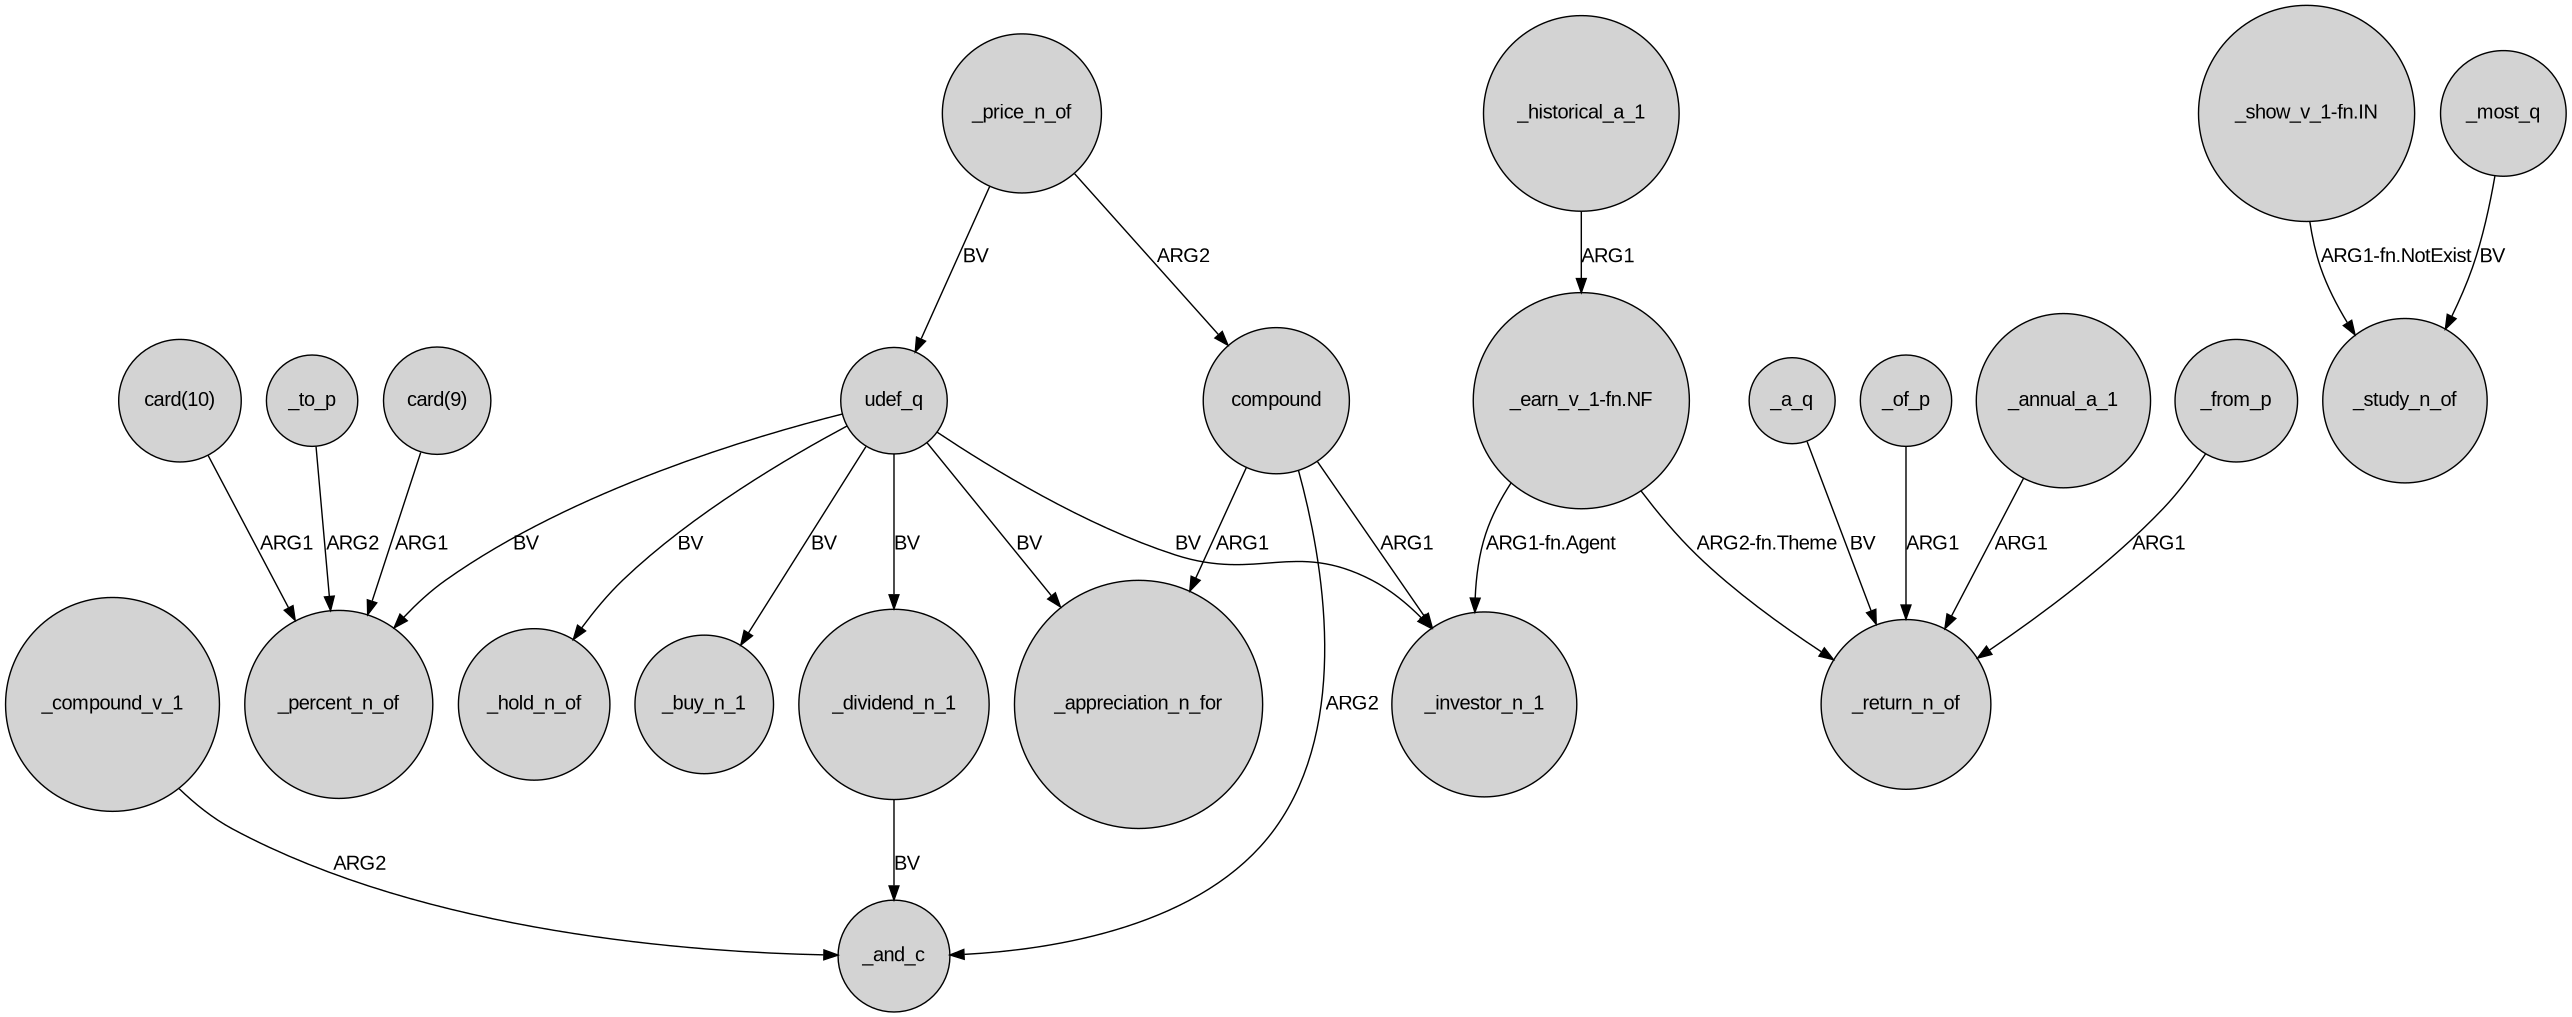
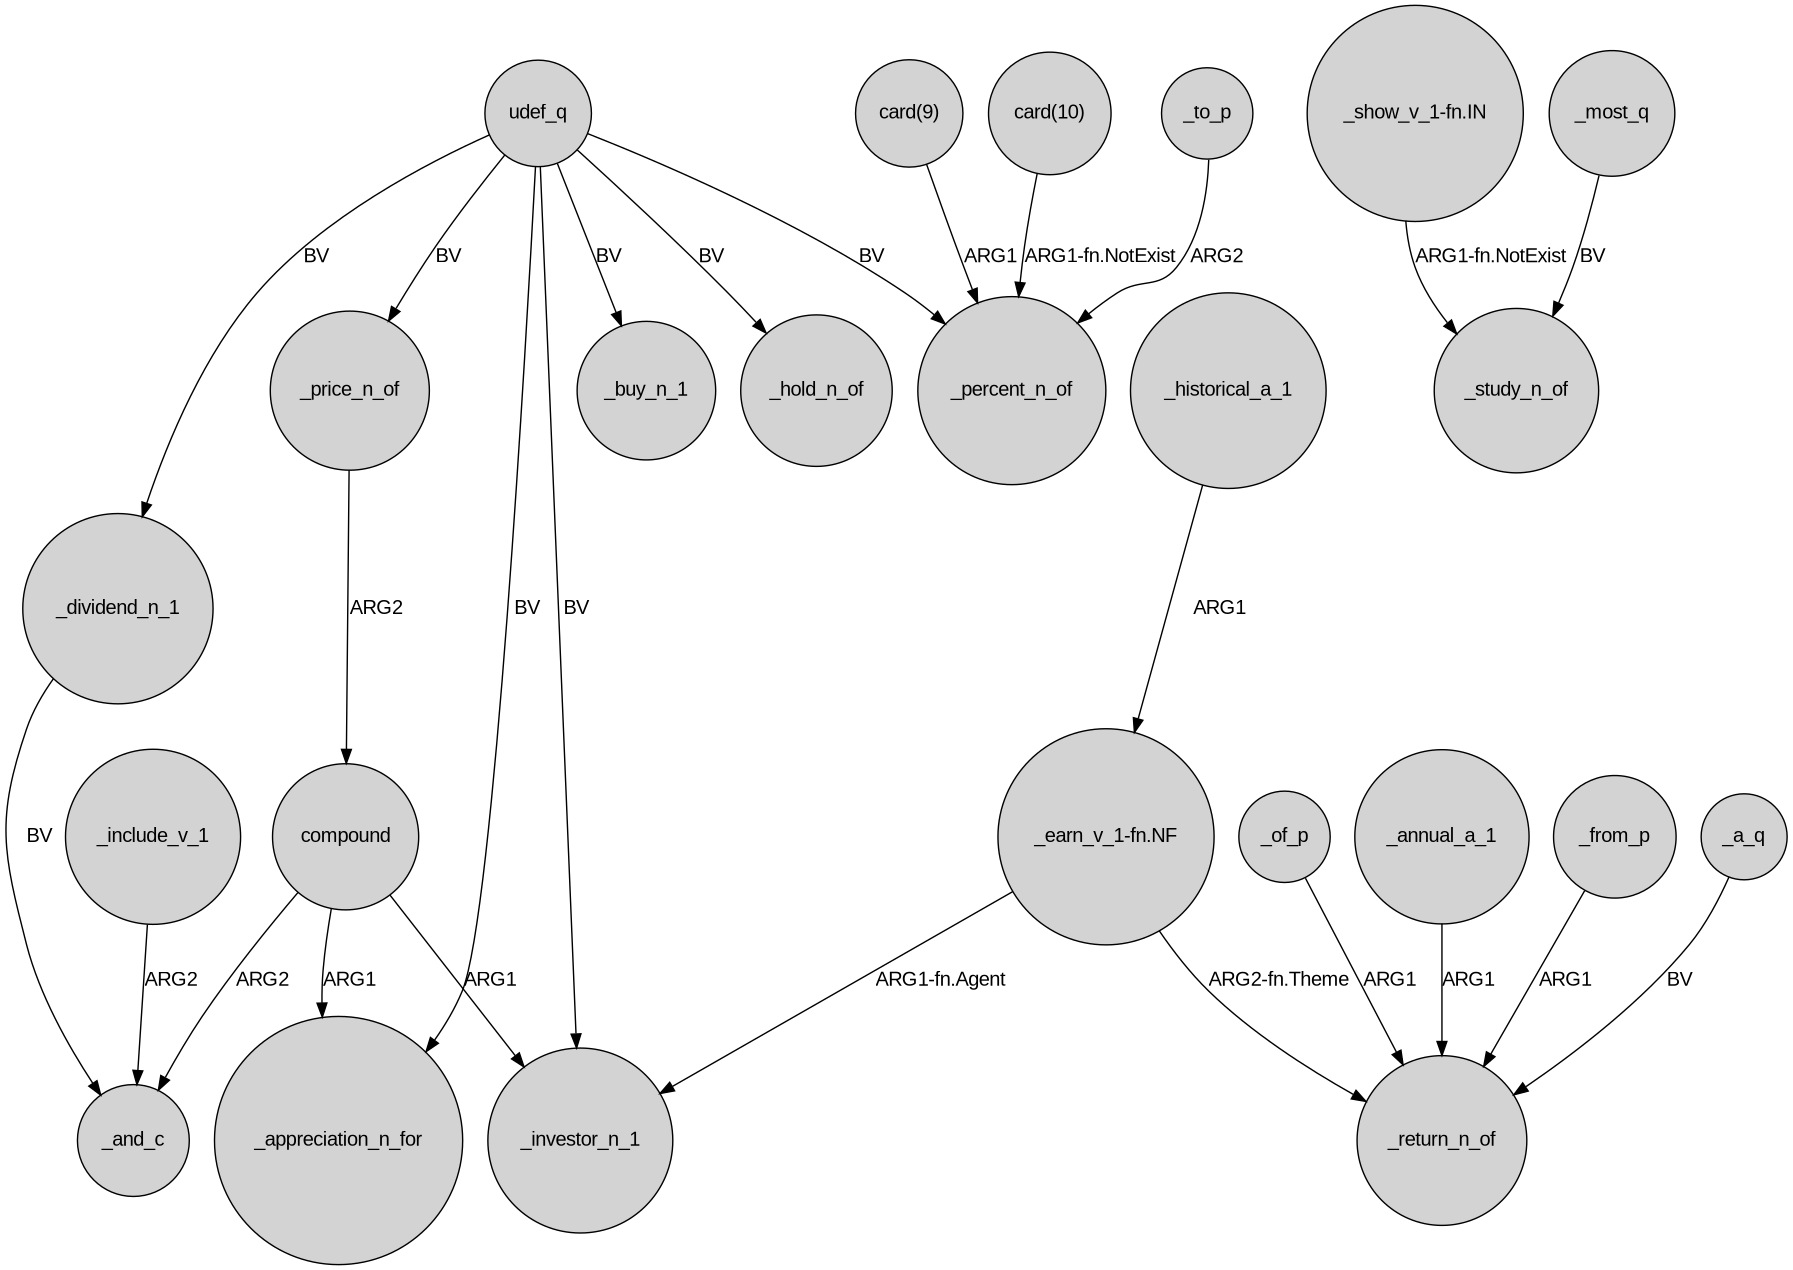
edge "_price_n_of" -> "udef_q": reversed
edge "card(10)" -> "_percent_n_of": label "ARG1" -> "ARG1-fn.NotExist"
node "_compound_v_1": label "_compound_v_1" -> "_include_v_1"
